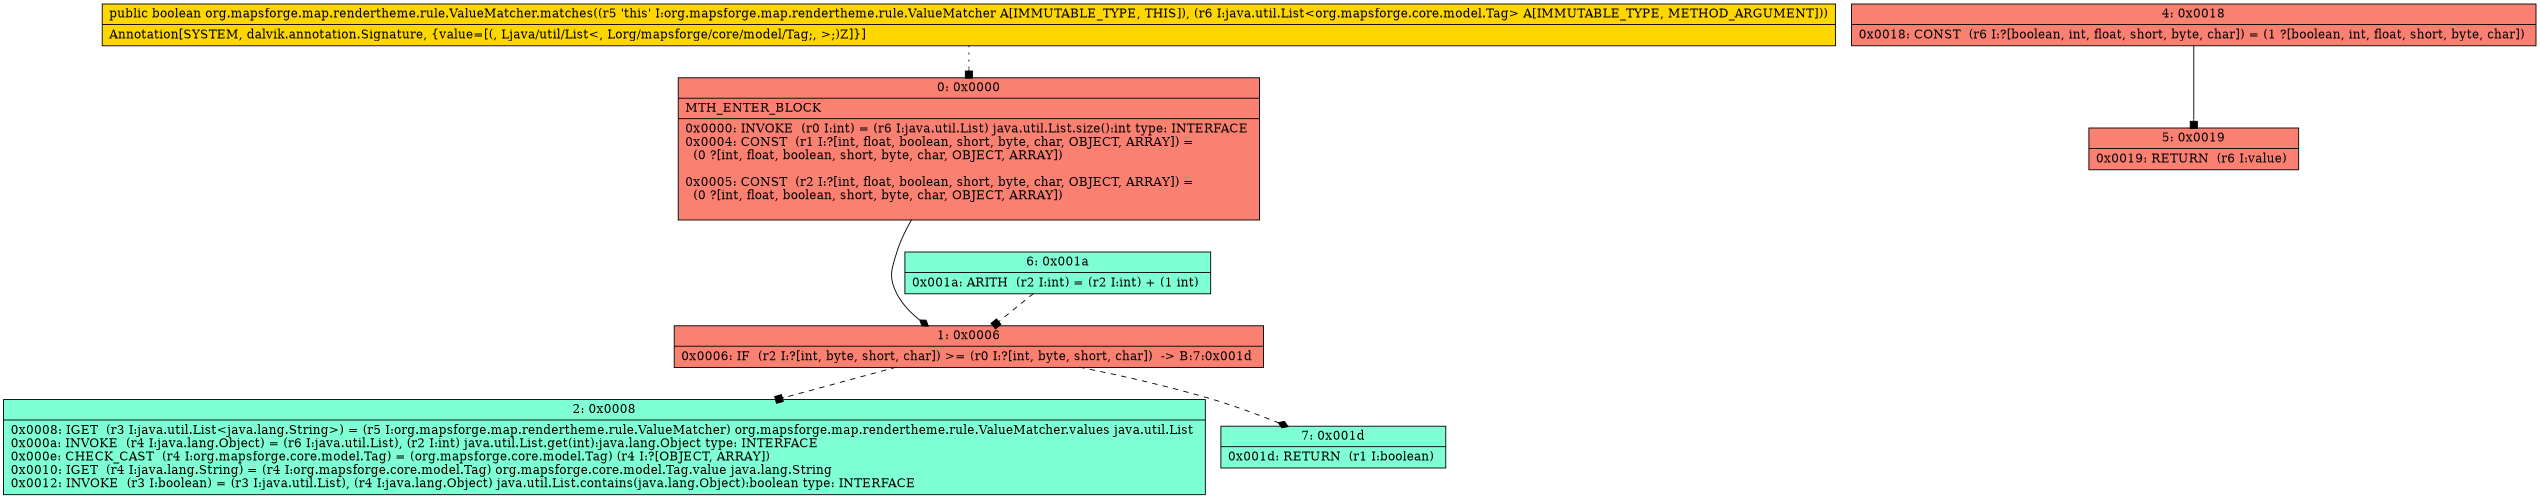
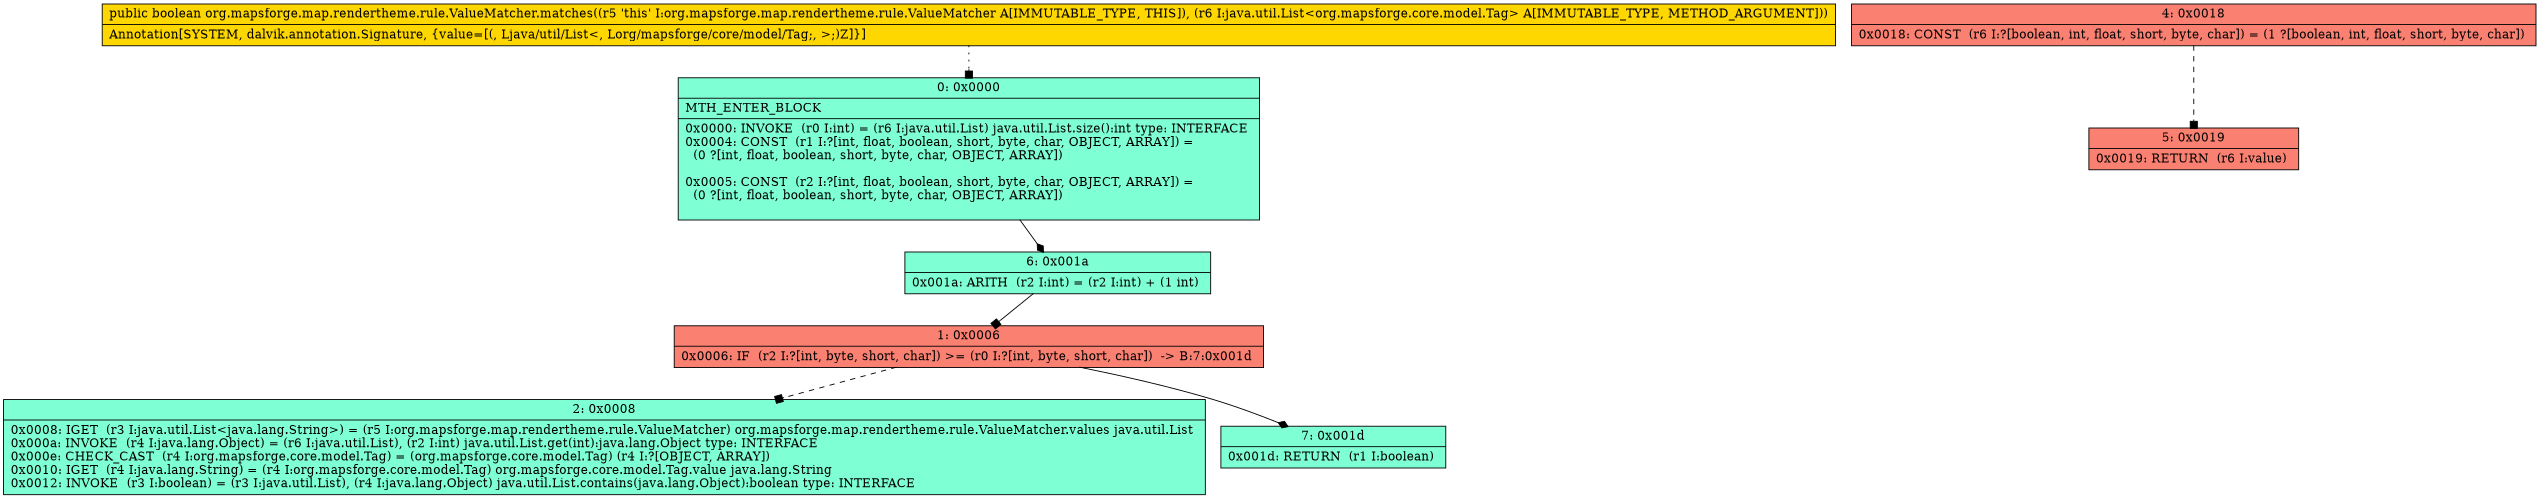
edge "4: 0x0018" -> "5: 0x0019": style solid -> dashed
node "0: 0x0000": fillcolor salmon -> aquamarine
edge "0: 0x0000" -> "1: 0x0006": now "0: 0x0000" -> "6: 0x001a"
edge "6: 0x001a" -> "1: 0x0006": style dashed -> solid
edge "1: 0x0006" -> "7: 0x001d": style dashed -> solid
